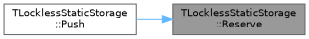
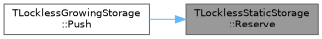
node "TLocklessStaticStorage ::Push": label "TLocklessStaticStorage ::Push" -> "TLocklessGrowingStorage ::Push"
